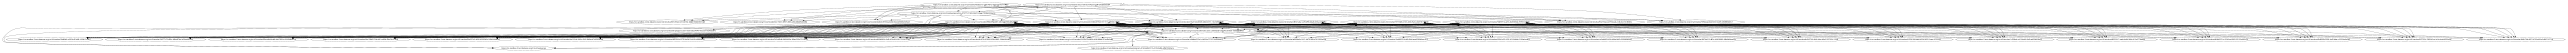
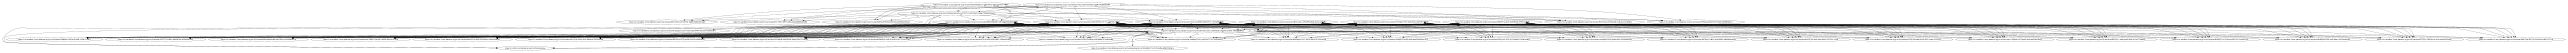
node "https://cn-sandbox-2.test.dataone.org/cn/v2/resolve/syc": label "https://cn-sandbox-2.test.dataone.org/cn/v2/resolve/syc" -> "https://cn-dcb-2.test.dataone.org/cn/v2/resolve/syc"
